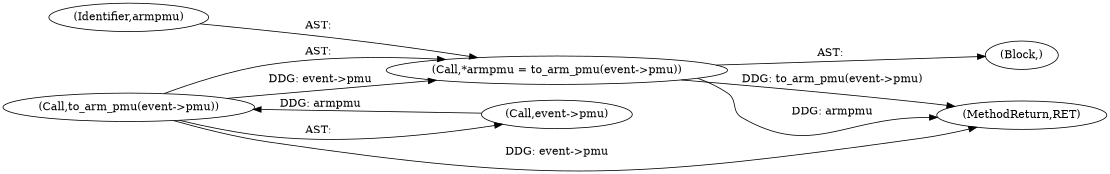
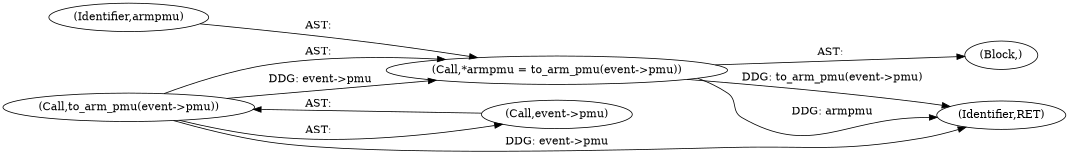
edge "(Call,event->pmu)" -> "(Call,to_arm_pmu(event->pmu))": label "DDG: armpmu" -> "AST: "
node "(MethodReturn,RET)": label "(MethodReturn,RET)" -> "(Identifier,RET)"
